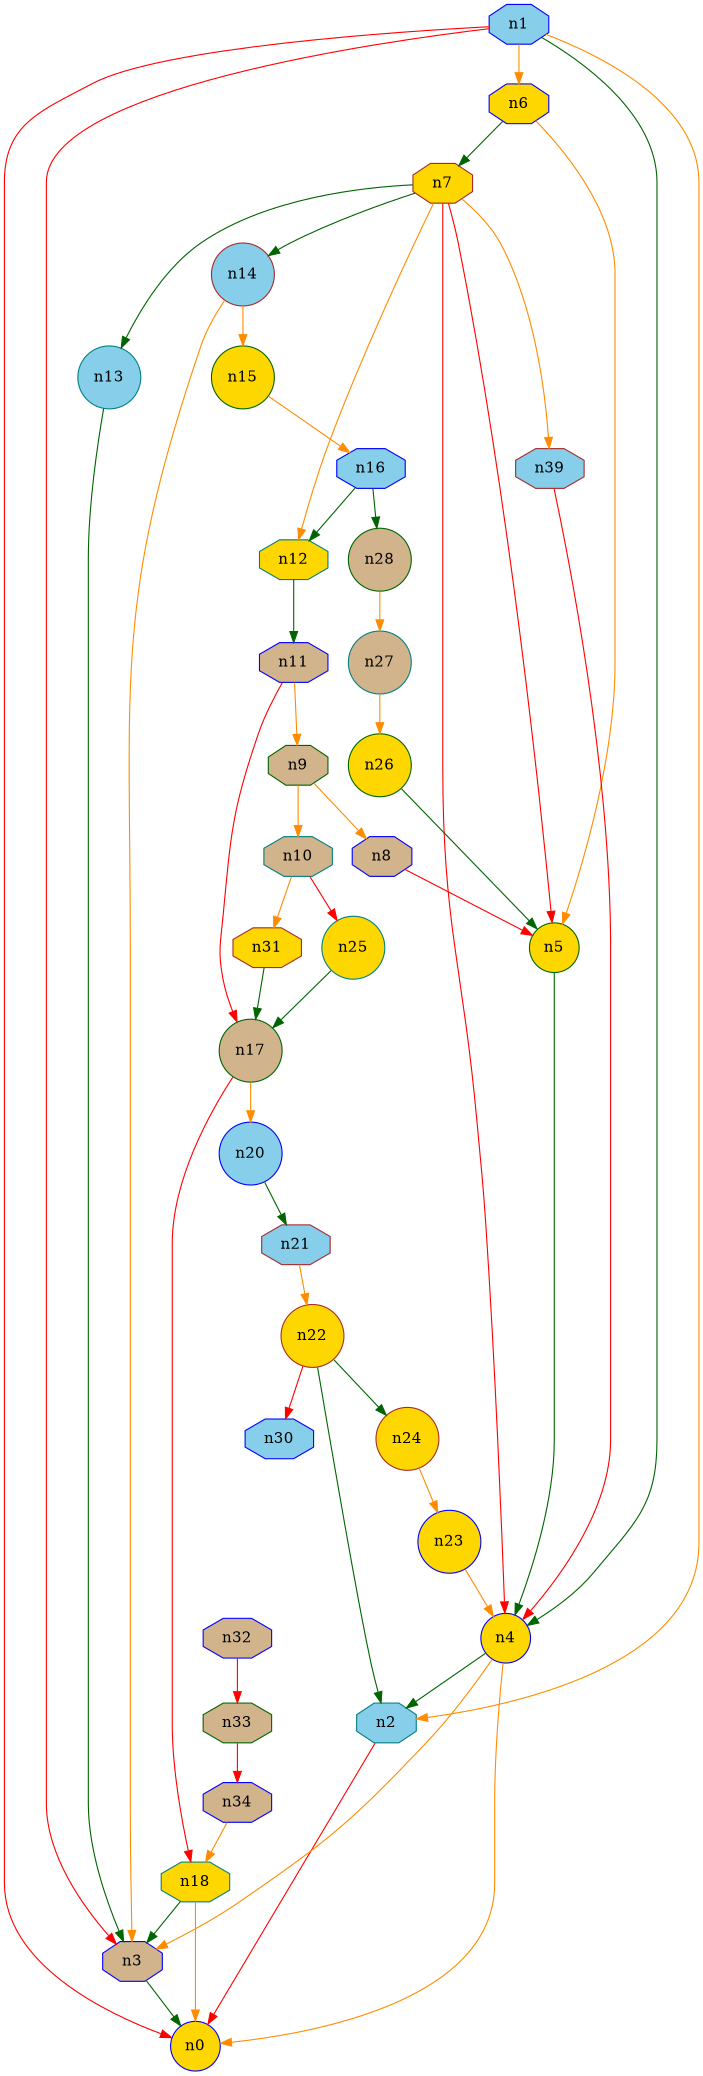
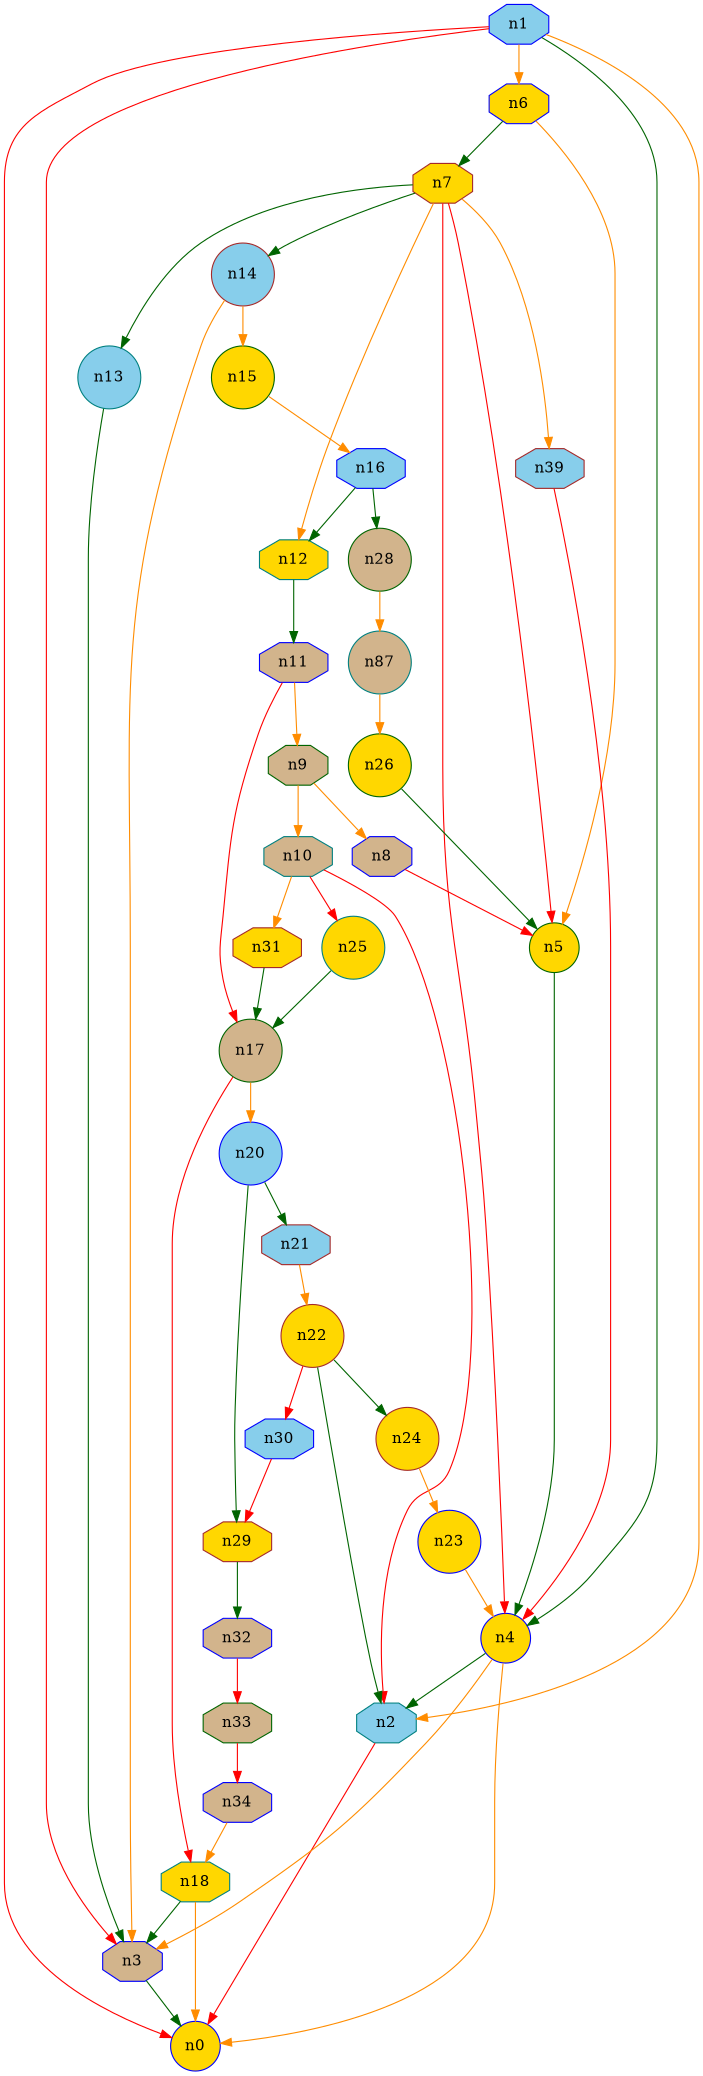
node "n27": label "n27" -> "n87"
edge "n10" -> "n2": added
node "n29": added
